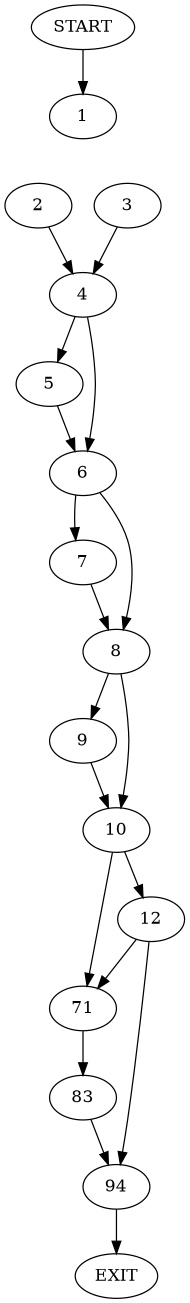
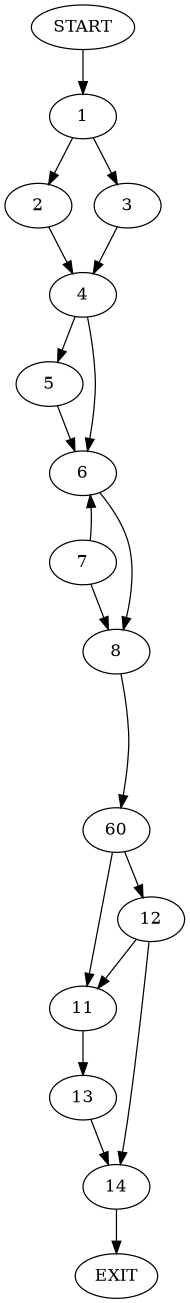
edge "1" -> "2": added
edge "1" -> "3": added
edge "6" -> "7": reversed
node "9": removed
node "10": label "10" -> "60"
node "71": label "71" -> "11"
node "83": label "83" -> "13"
node "94": label "94" -> "14"
